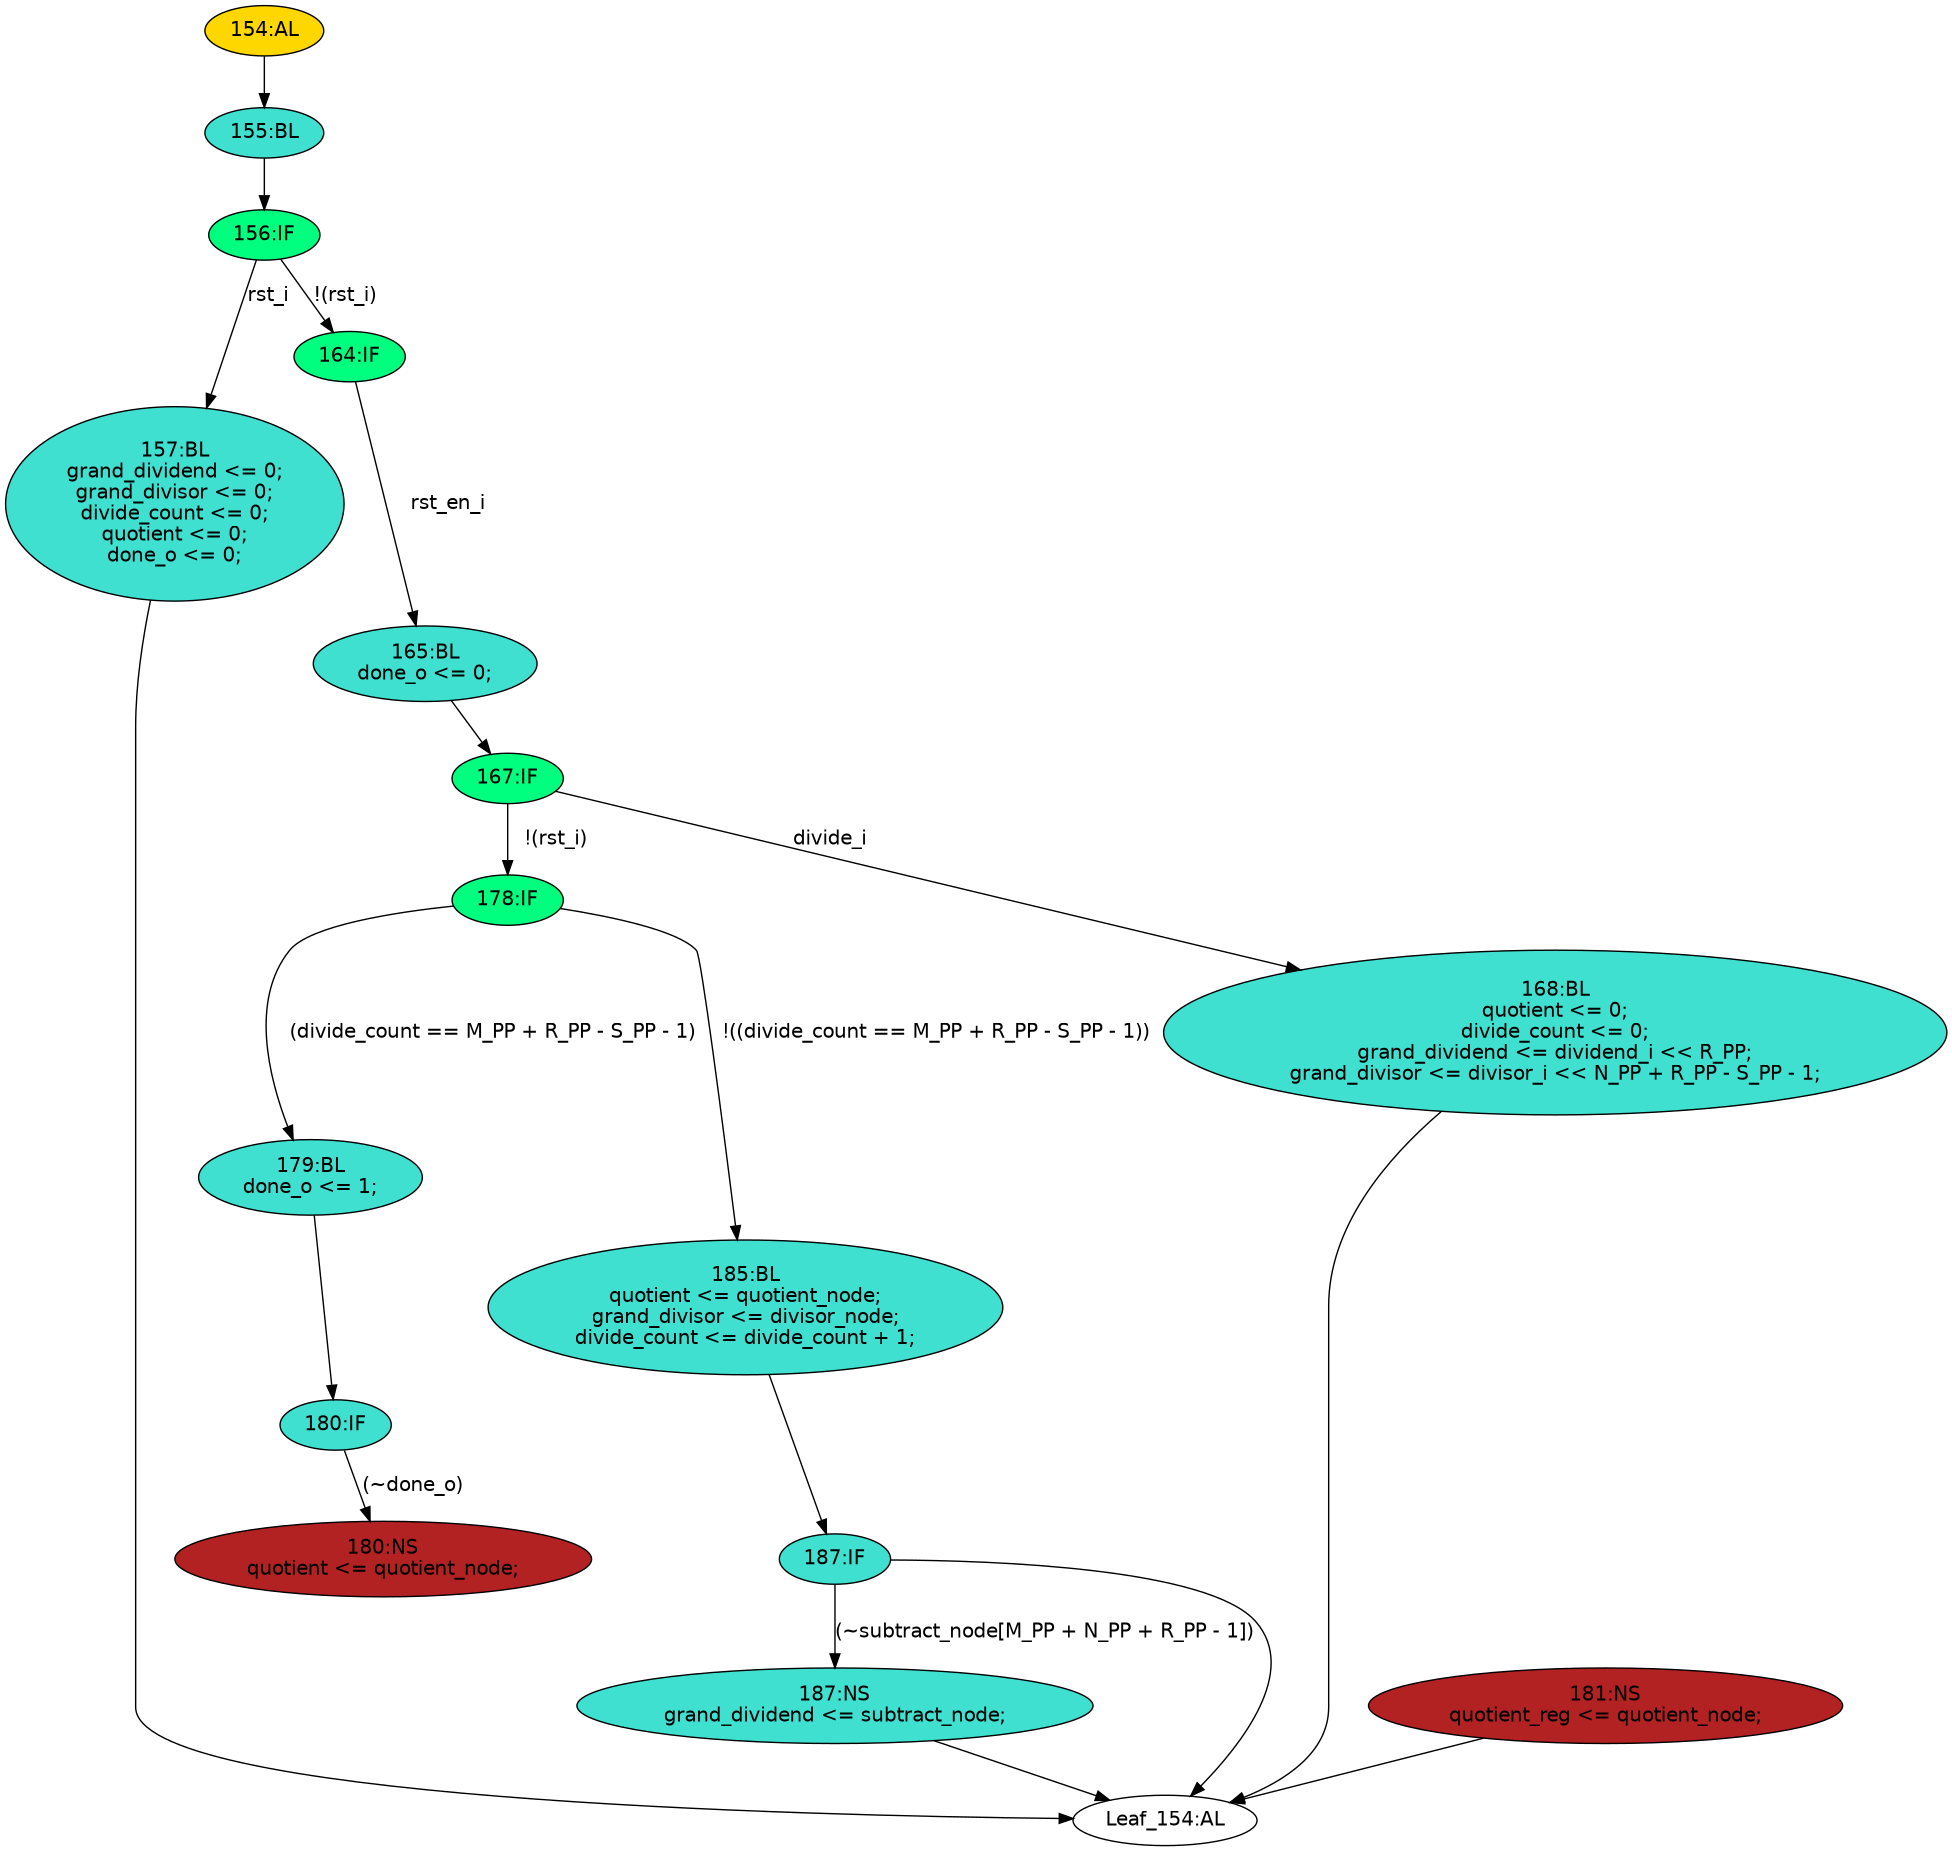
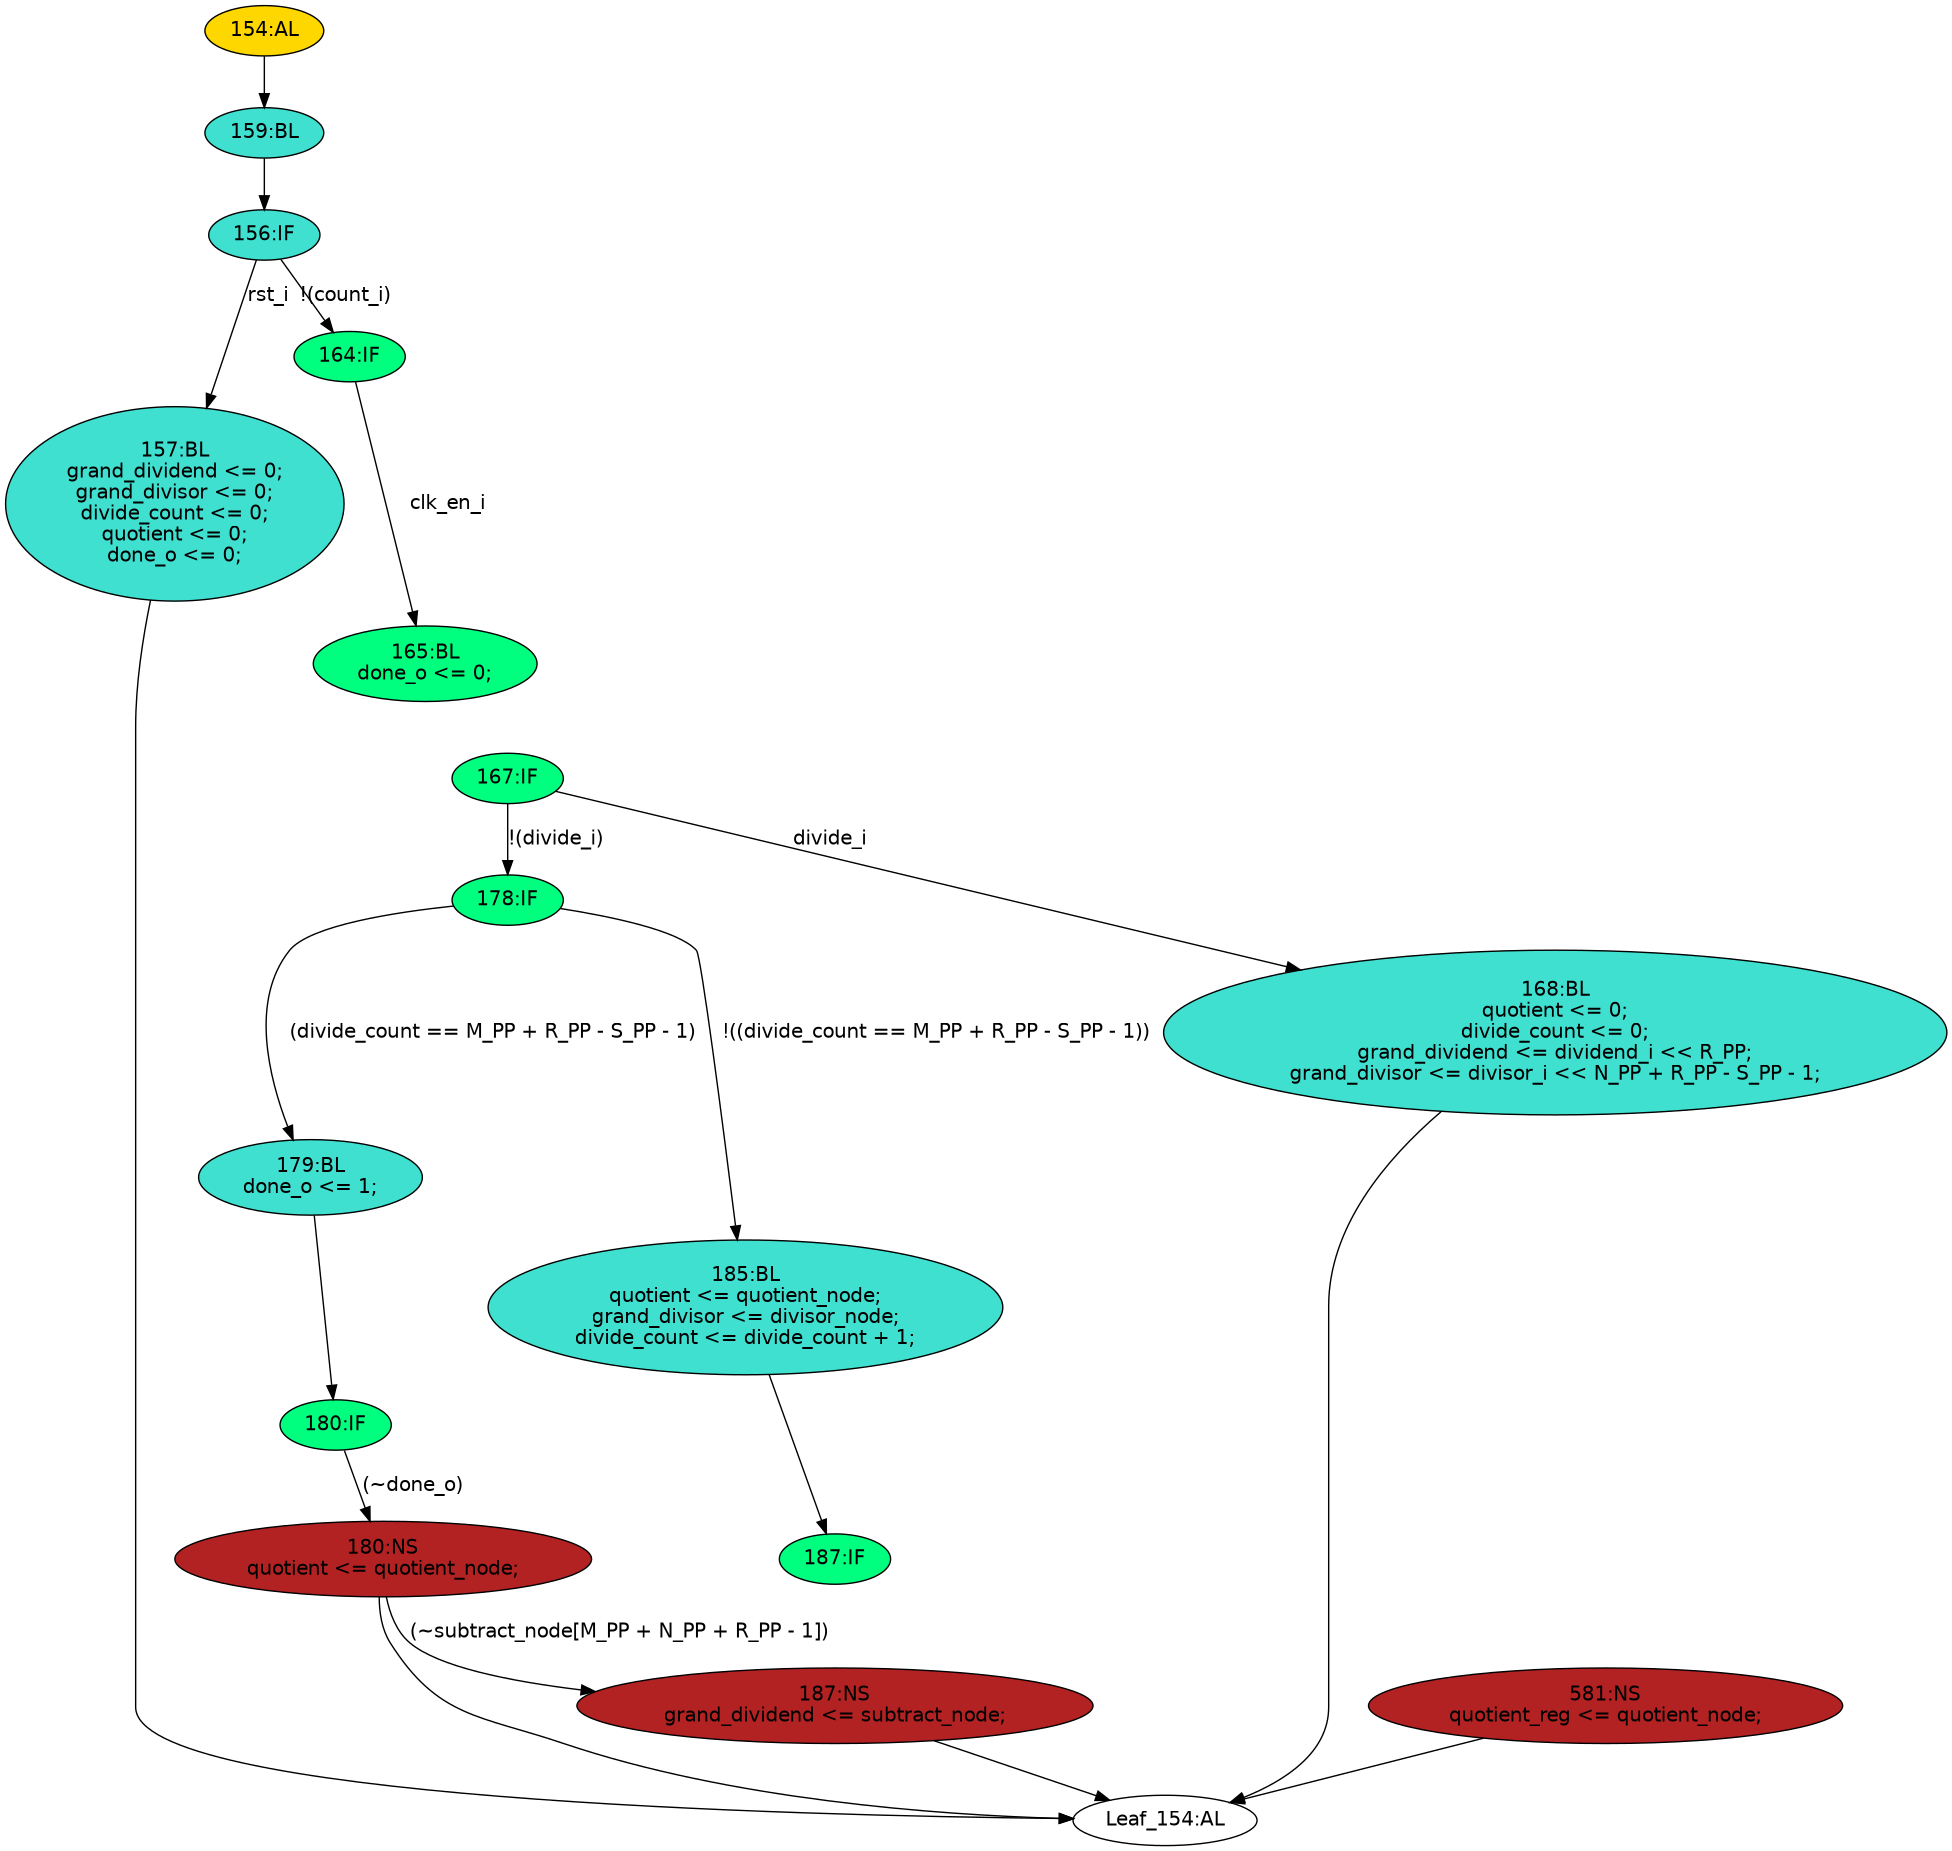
node "155:BL": label "155:BL" -> "159:BL"
node "156:IF": fillcolor springgreen -> turquoise
edge "156:IF" -> "164:IF": label "!(rst_i)" -> "!(count_i)"
edge "164:IF" -> "165:BL done_o <= 0;": label "rst_en_i" -> "clk_en_i"
node "165:BL done_o <= 0;": fillcolor turquoise -> springgreen
edge "165:BL done_o <= 0;" -> "167:IF": removed
edge "167:IF" -> "178:IF": label "!(rst_i)" -> "!(divide_i)"
node "180:IF": fillcolor turquoise -> springgreen
node "187:IF": fillcolor turquoise -> springgreen
edge "187:IF" -> "Leaf_154:AL": now "180:NS quotient <= quotient_node;" -> "Leaf_154:AL"
edge "187:IF" -> "187:NS grand_dividend <= subtract_node;": now "180:NS quotient <= quotient_node;" -> "187:NS grand_dividend <= subtract_node;"
node "187:NS grand_dividend <= subtract_node;": fillcolor turquoise -> firebrick
node "181:NS quotient_reg <= quotient_node;": label "181:NS quotient_reg <= quotient_node;" -> "581:NS quotient_reg <= quotient_node;"
